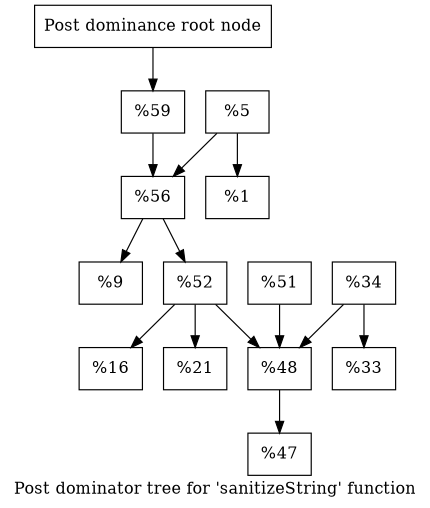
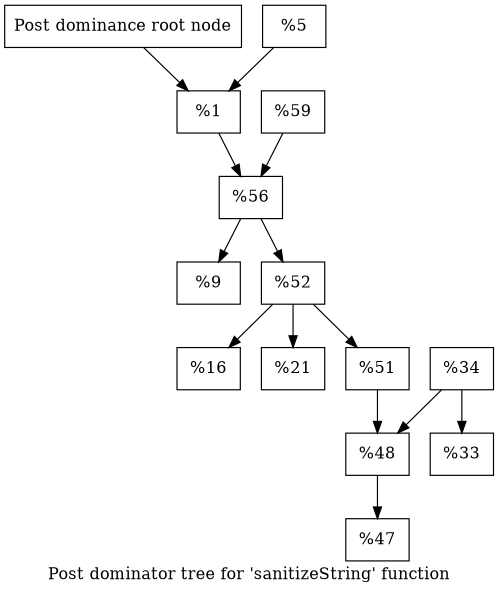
edge "Post dominance root node" -> "%59": now "Post dominance root node" -> "%1"
edge "%5" -> "%56": now "%1" -> "%56"
edge "%52" -> "%48": now "%52" -> "%51"
